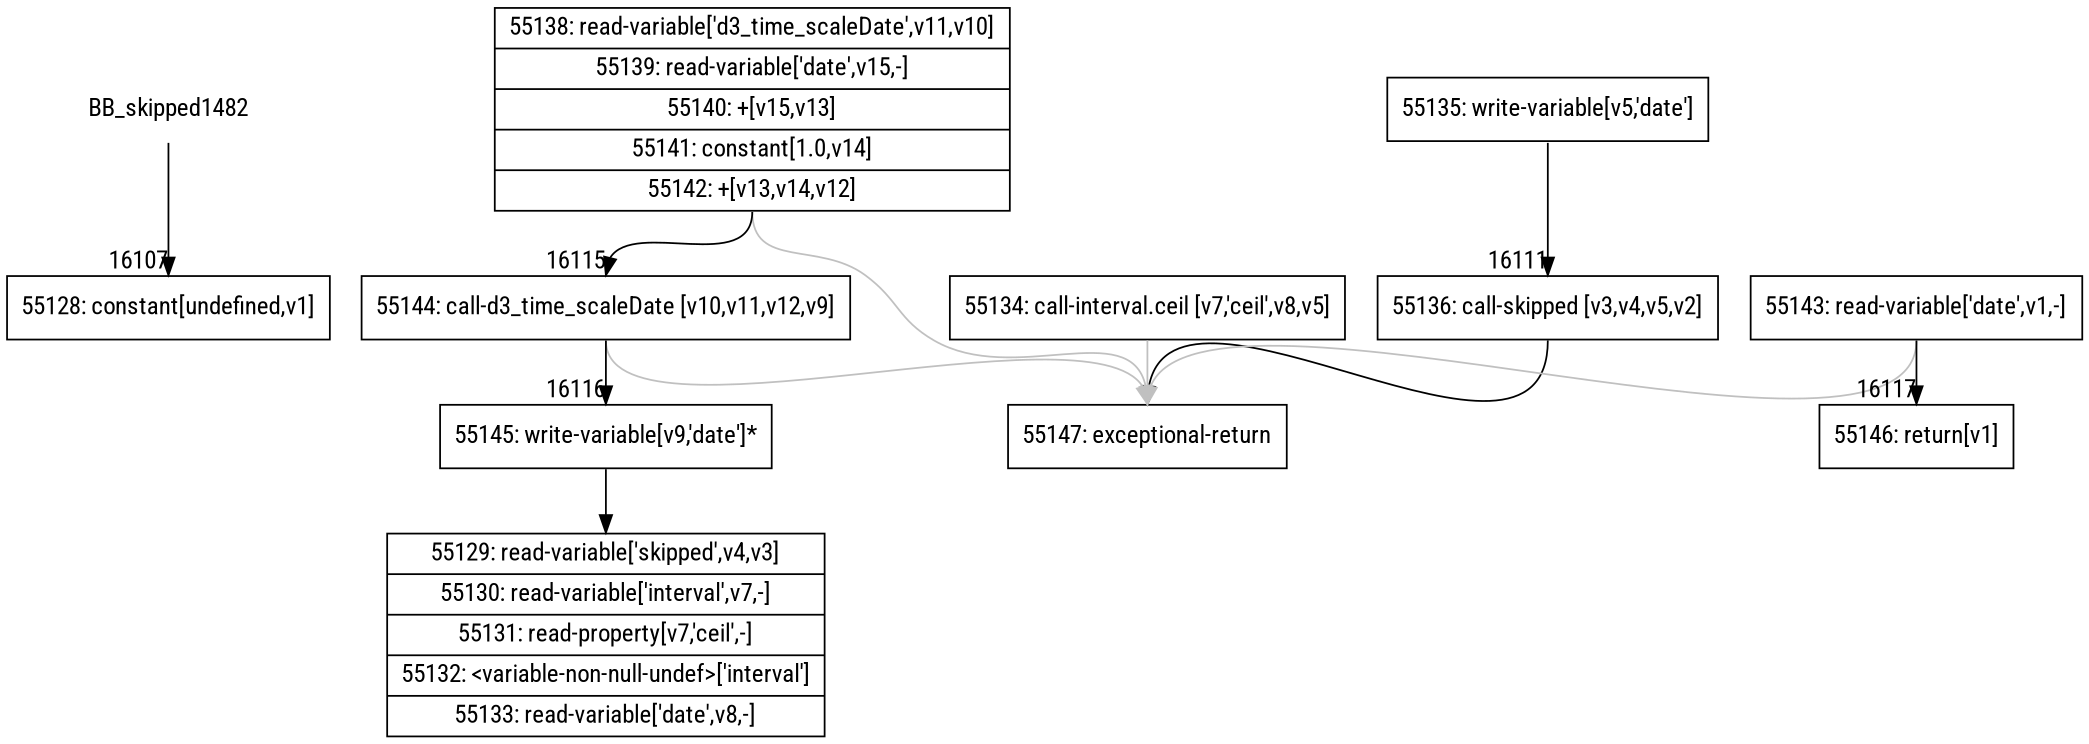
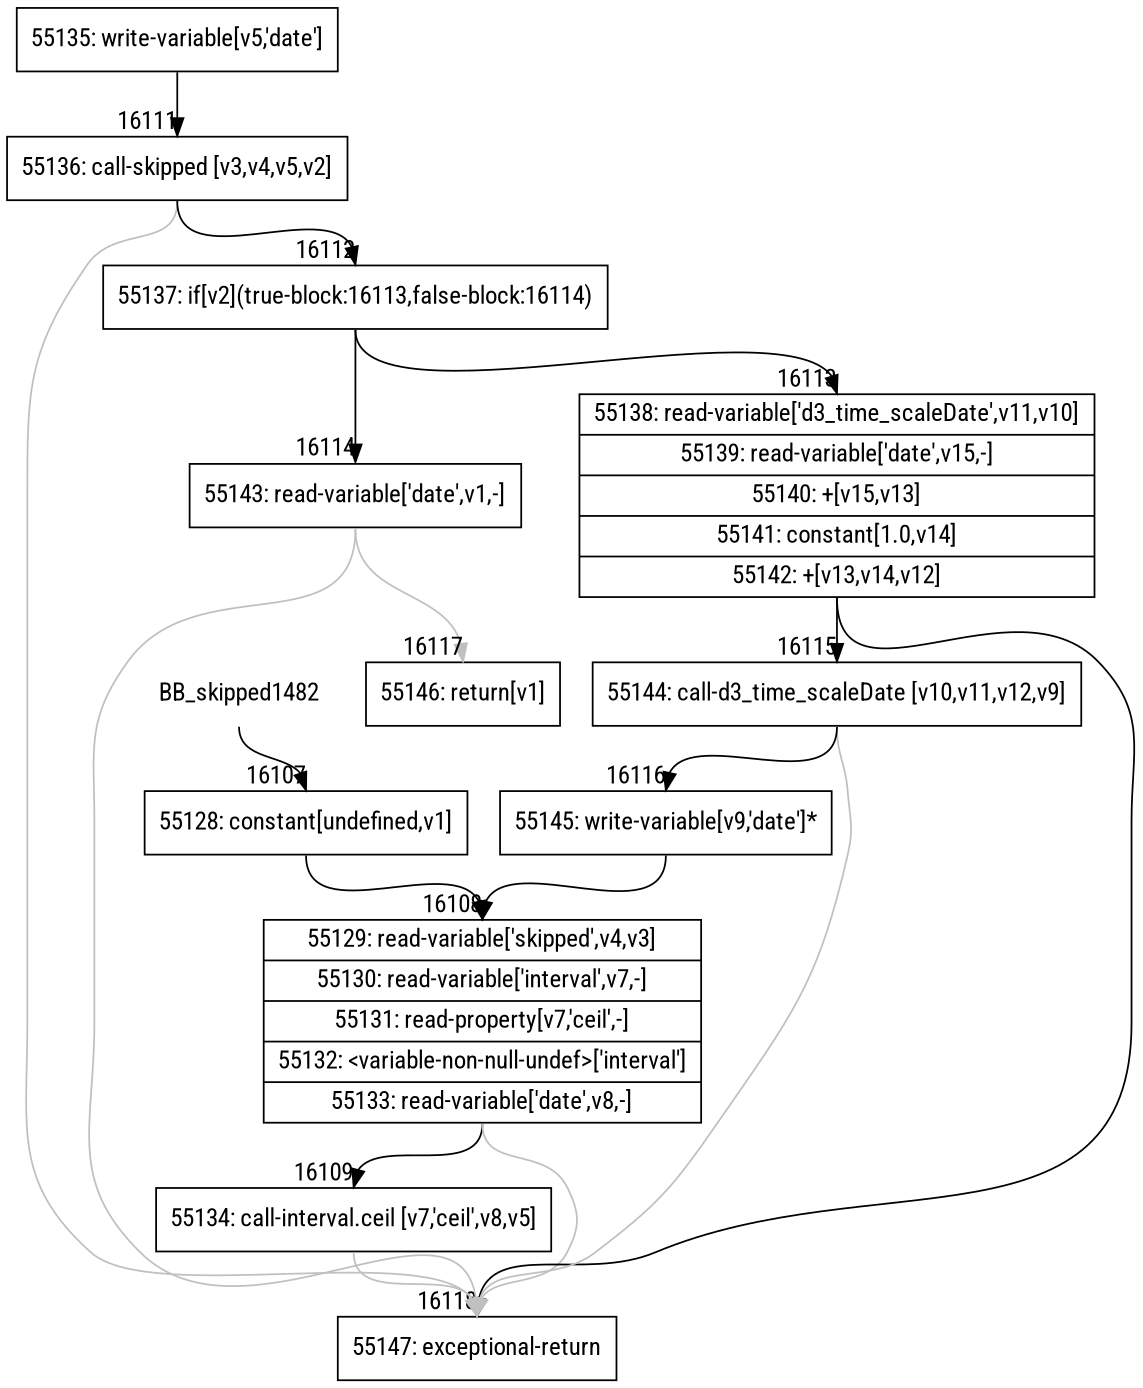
node "55137: if[v2](true-block:16113,false-block:16114)": added
edge "55138: read-variable['d3_time_scaleDate',v11,v10]" -> "55147: exceptional-return": color gray -> black
edge "55143: read-variable['date',v1,-]" -> "55146: return[v1]": color black -> gray
edge "55136: call-skipped [v3,v4,v5,v2]" -> "55147: exceptional-return": color black -> gray
edge "55128: constant[undefined,v1]" -> "55129: read-variable['skipped',v4,v3]": added
edge "55129: read-variable['skipped',v4,v3]" -> "55134: call-interval.ceil [v7,'ceil',v8,v5]": added
edge "55129: read-variable['skipped',v4,v3]" -> "55147: exceptional-return": added
